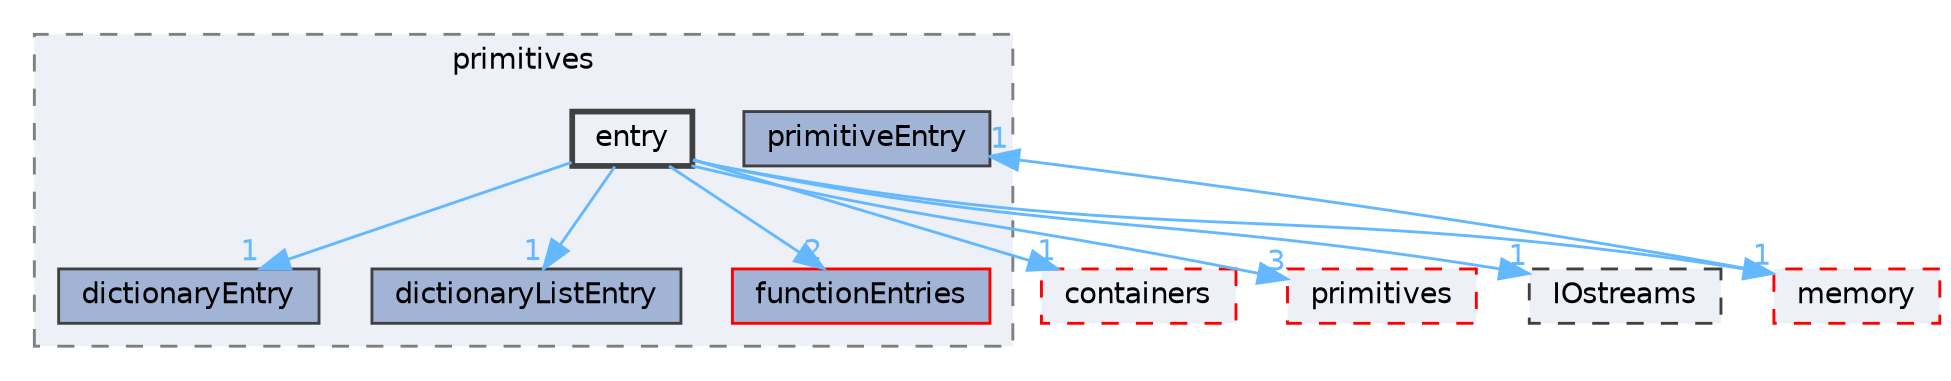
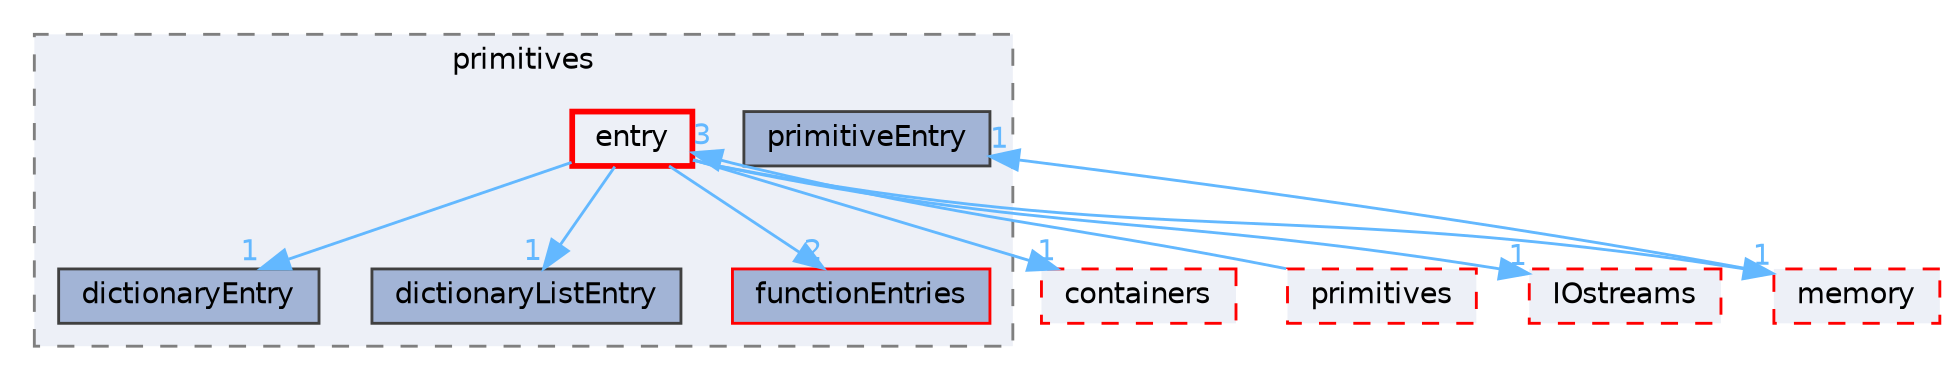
node "entry": color grey25 -> red
edge "entry" -> "primitives": reversed
node "IOstreams": color grey25 -> red
